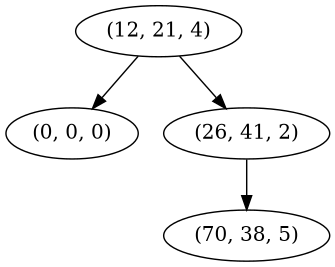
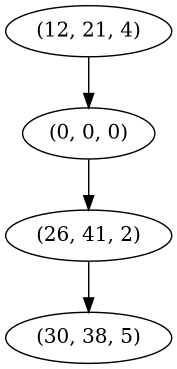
edge "(12, 21, 4)" -> "(26, 41, 2)": now "(0, 0, 0)" -> "(26, 41, 2)"
node "(70, 38, 5)": label "(70, 38, 5)" -> "(30, 38, 5)"
